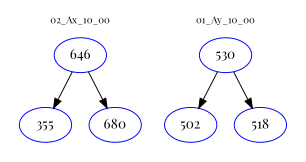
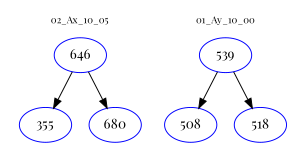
cluster "02_Ax_10_00": label "02_Ax_10_00" -> "02_Ax_10_05"
node "530": label "530" -> "539"
node "502": label "502" -> "508"
